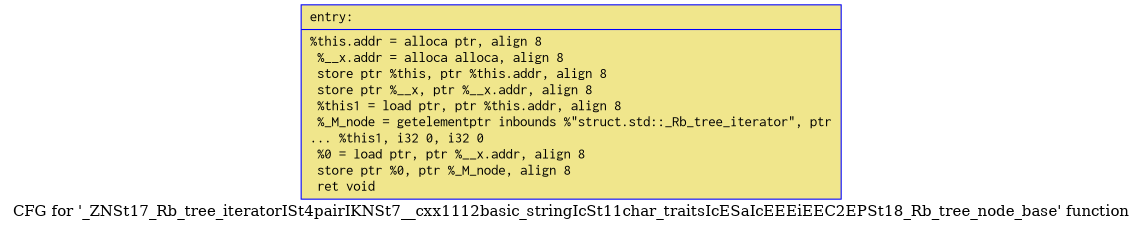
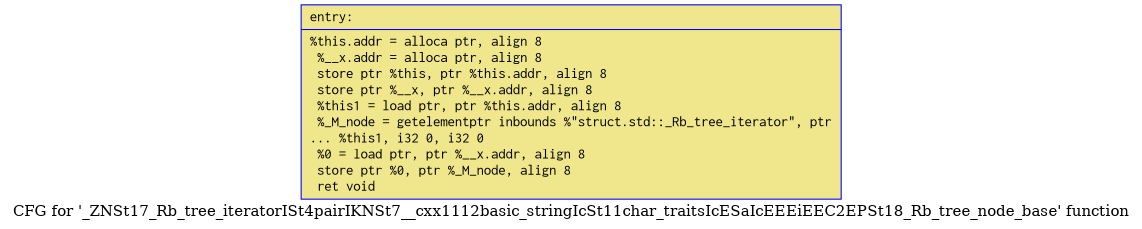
node "entry:": text "%__x.addr = alloca alloca, align 8" -> "%__x.addr = alloca ptr, align 8"
